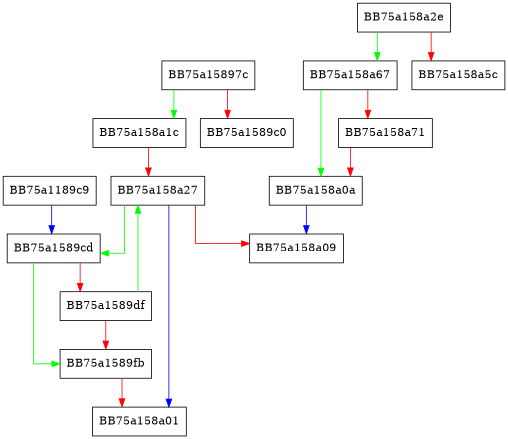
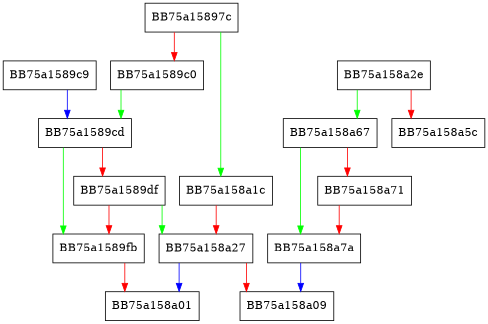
node "BB75a1189c9": label "BB75a1189c9" -> "BB75a1589c9"
node "BB75a158a0a": label "BB75a158a0a" -> "BB75a158a7a"
edge "BB75a158a27" -> "BB75a1589cd": now "BB75a1589c0" -> "BB75a1589cd"
